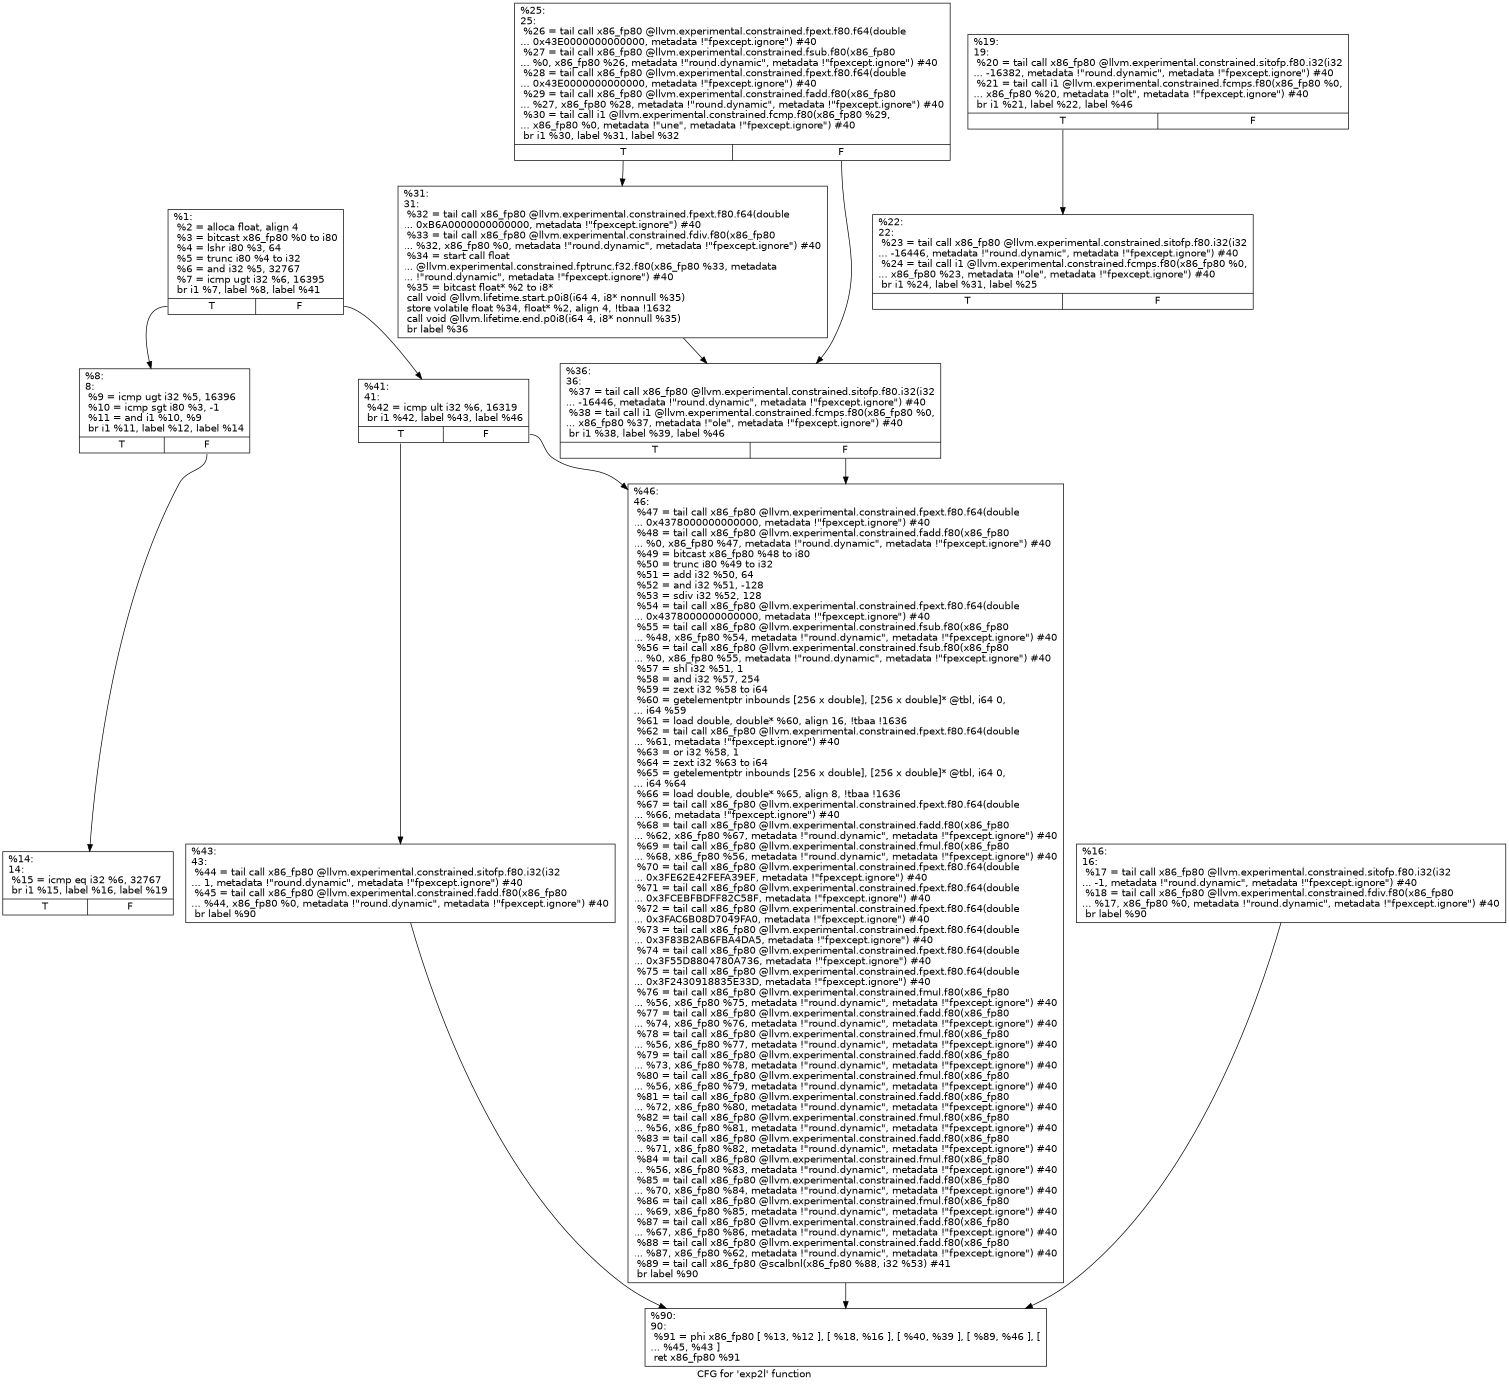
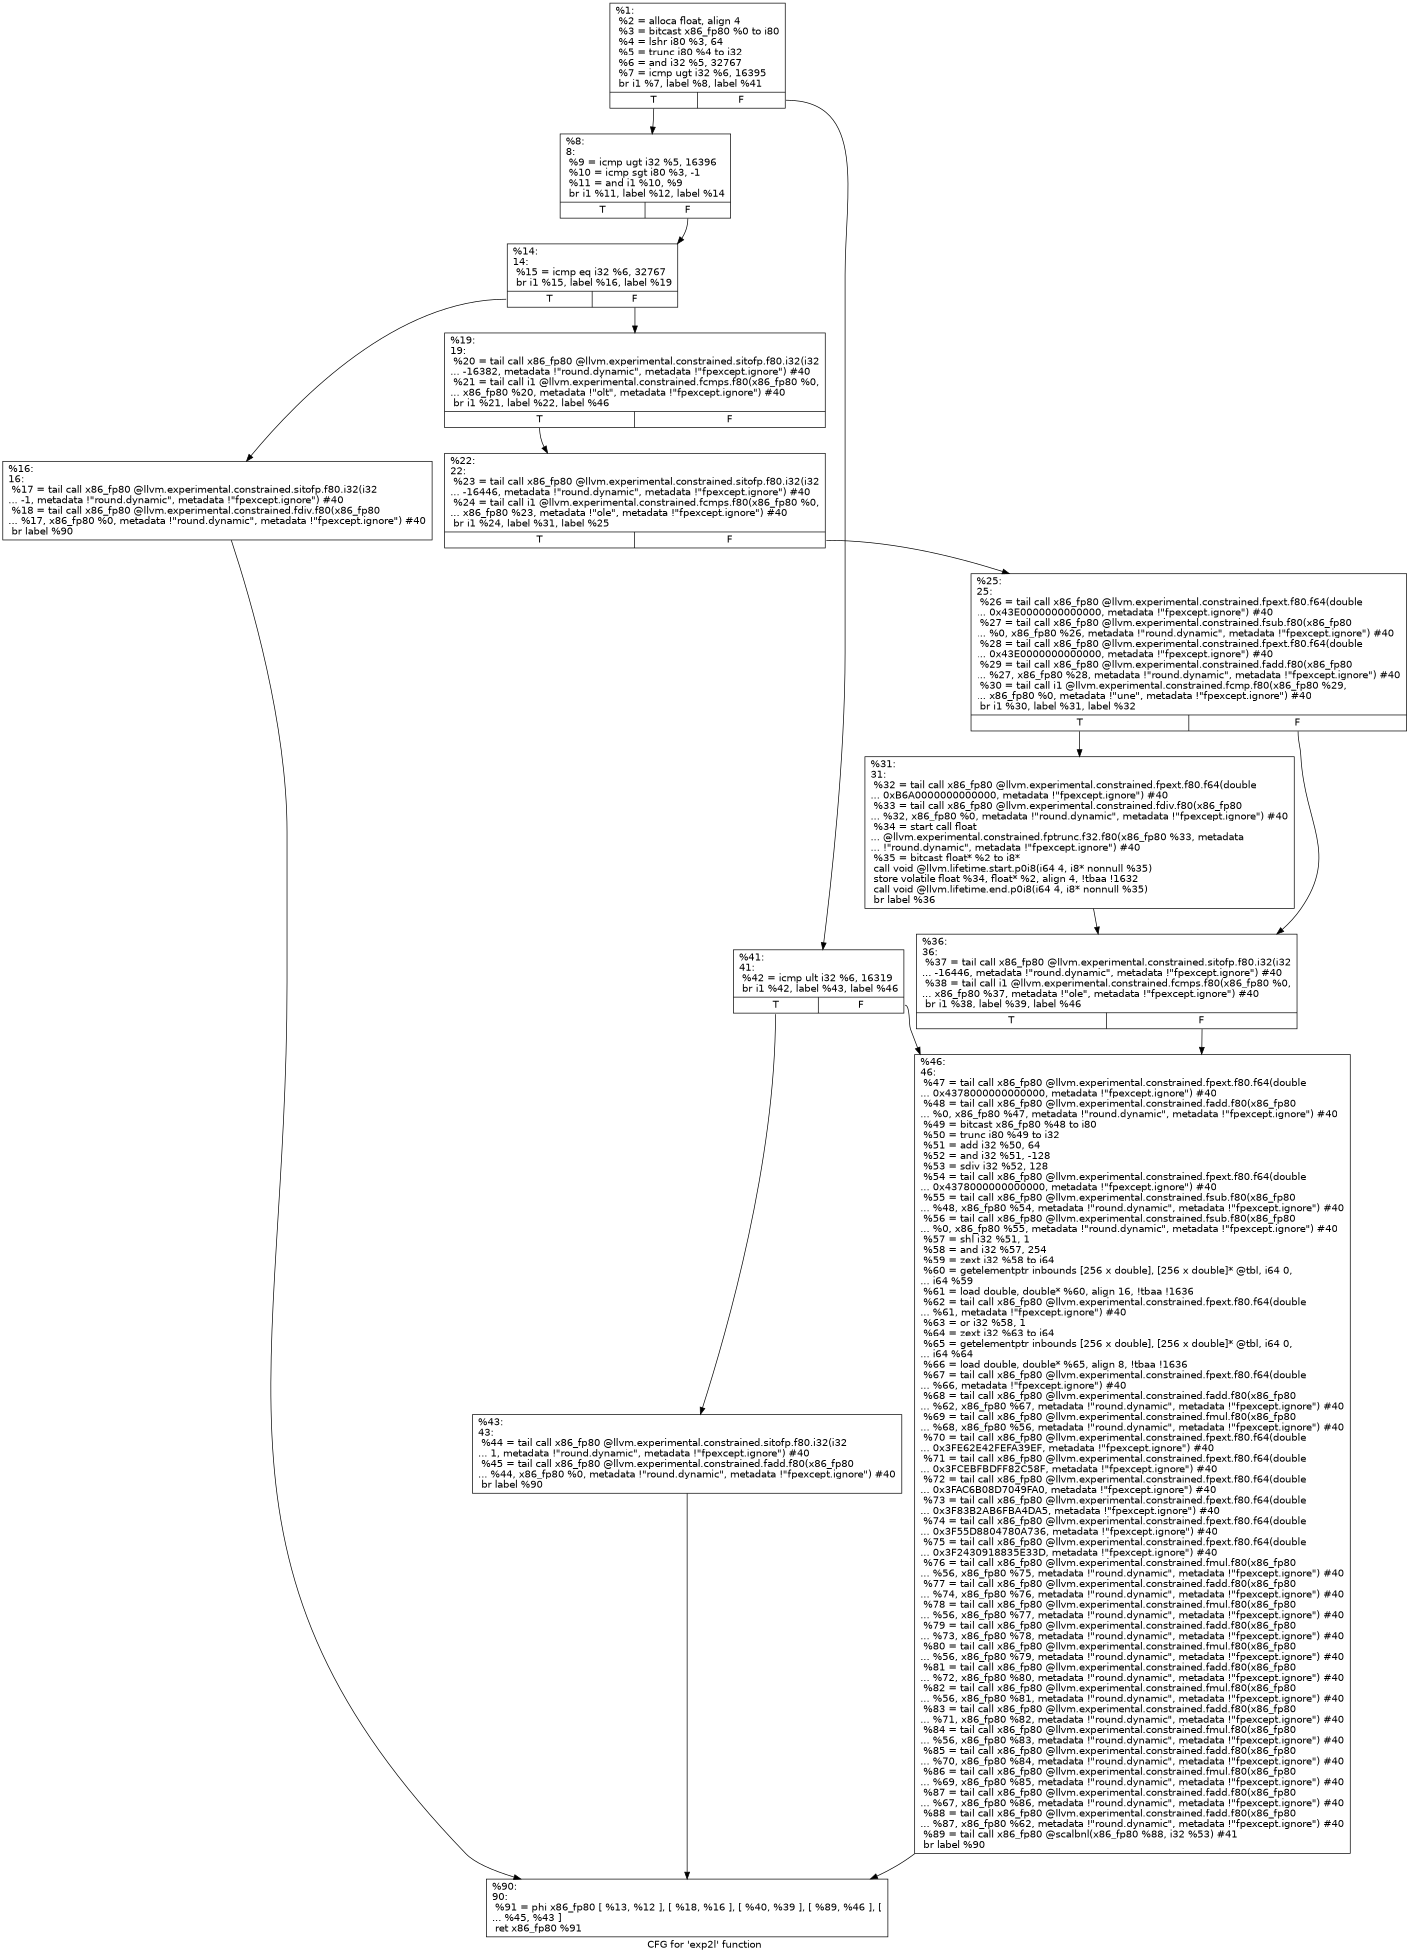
edge "%14:" -> "%19:": added
edge "%14:" -> "%16:": added
edge "%22:" -> "%25:": added
